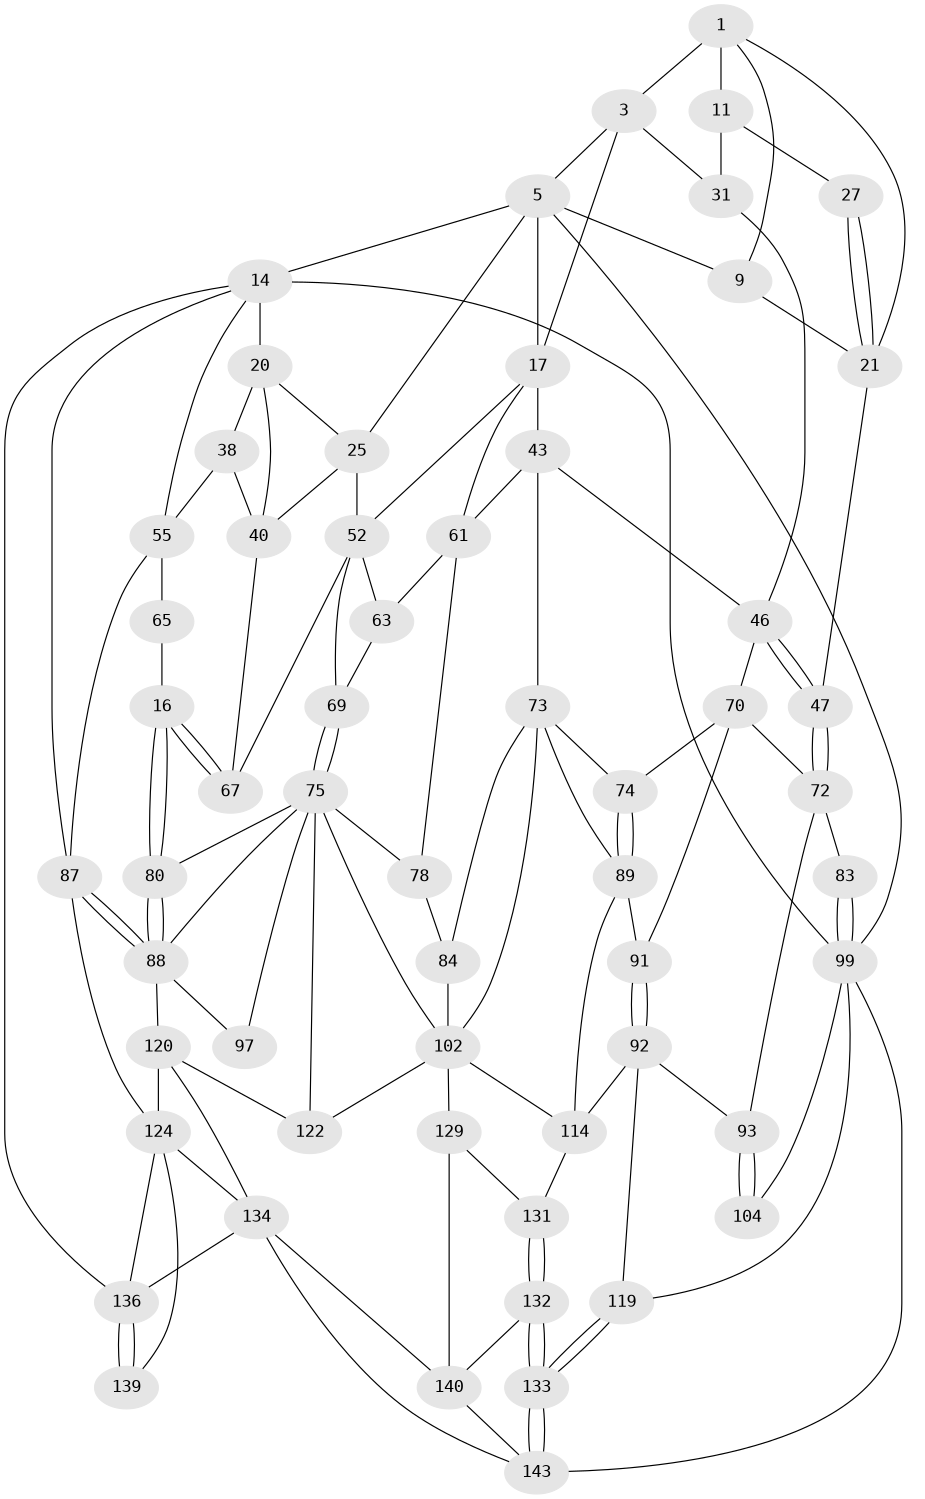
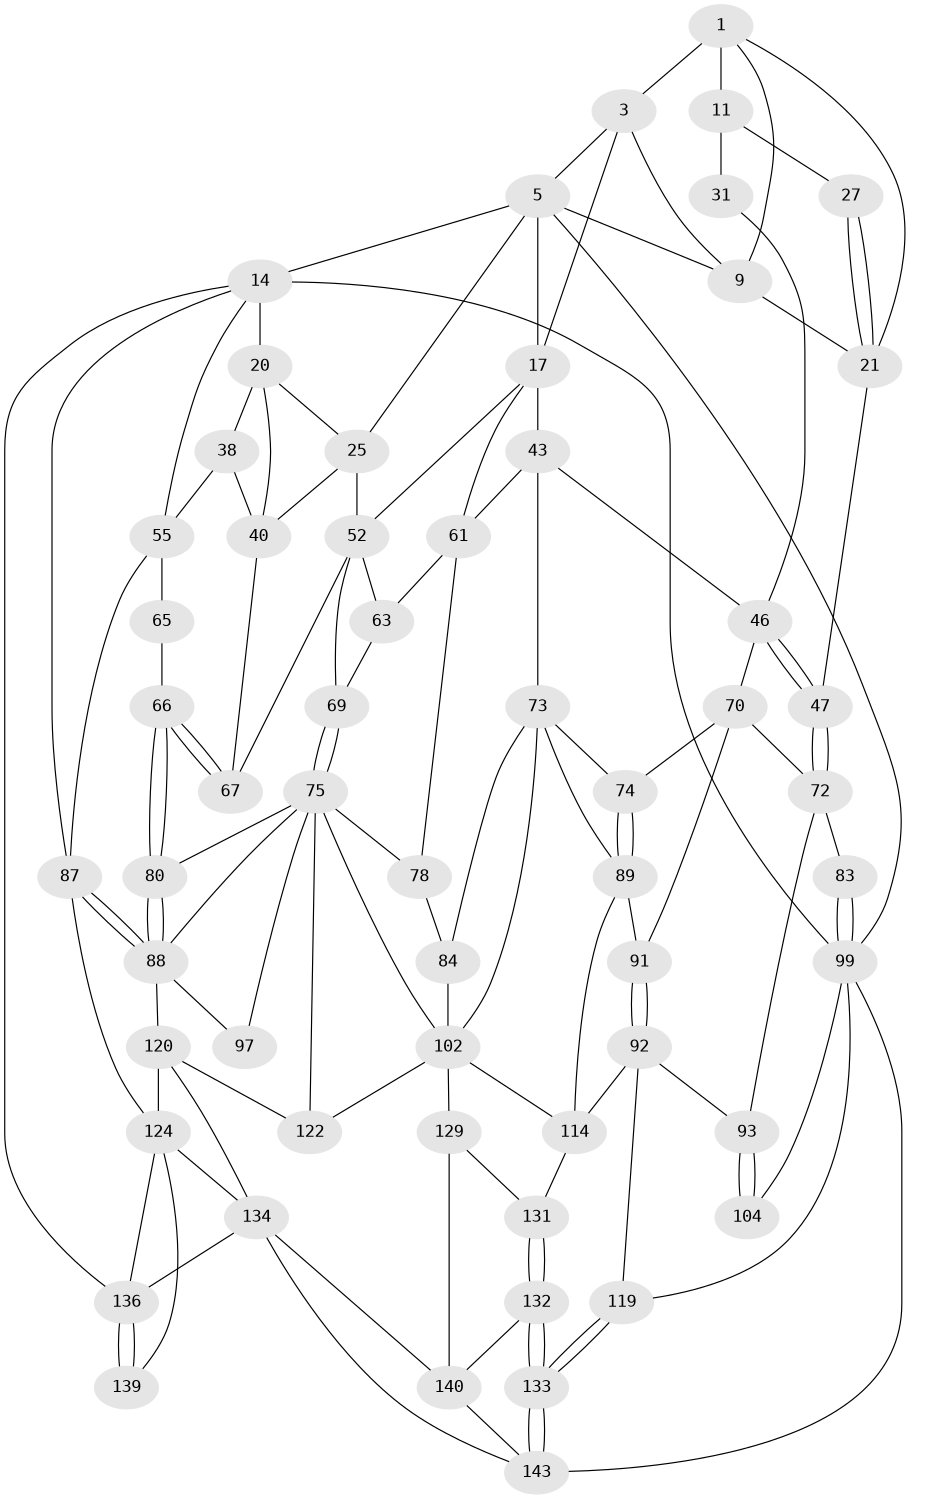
edge "3" -- "31": now "3" -- "9"
node "16": label "16" -> "66"
